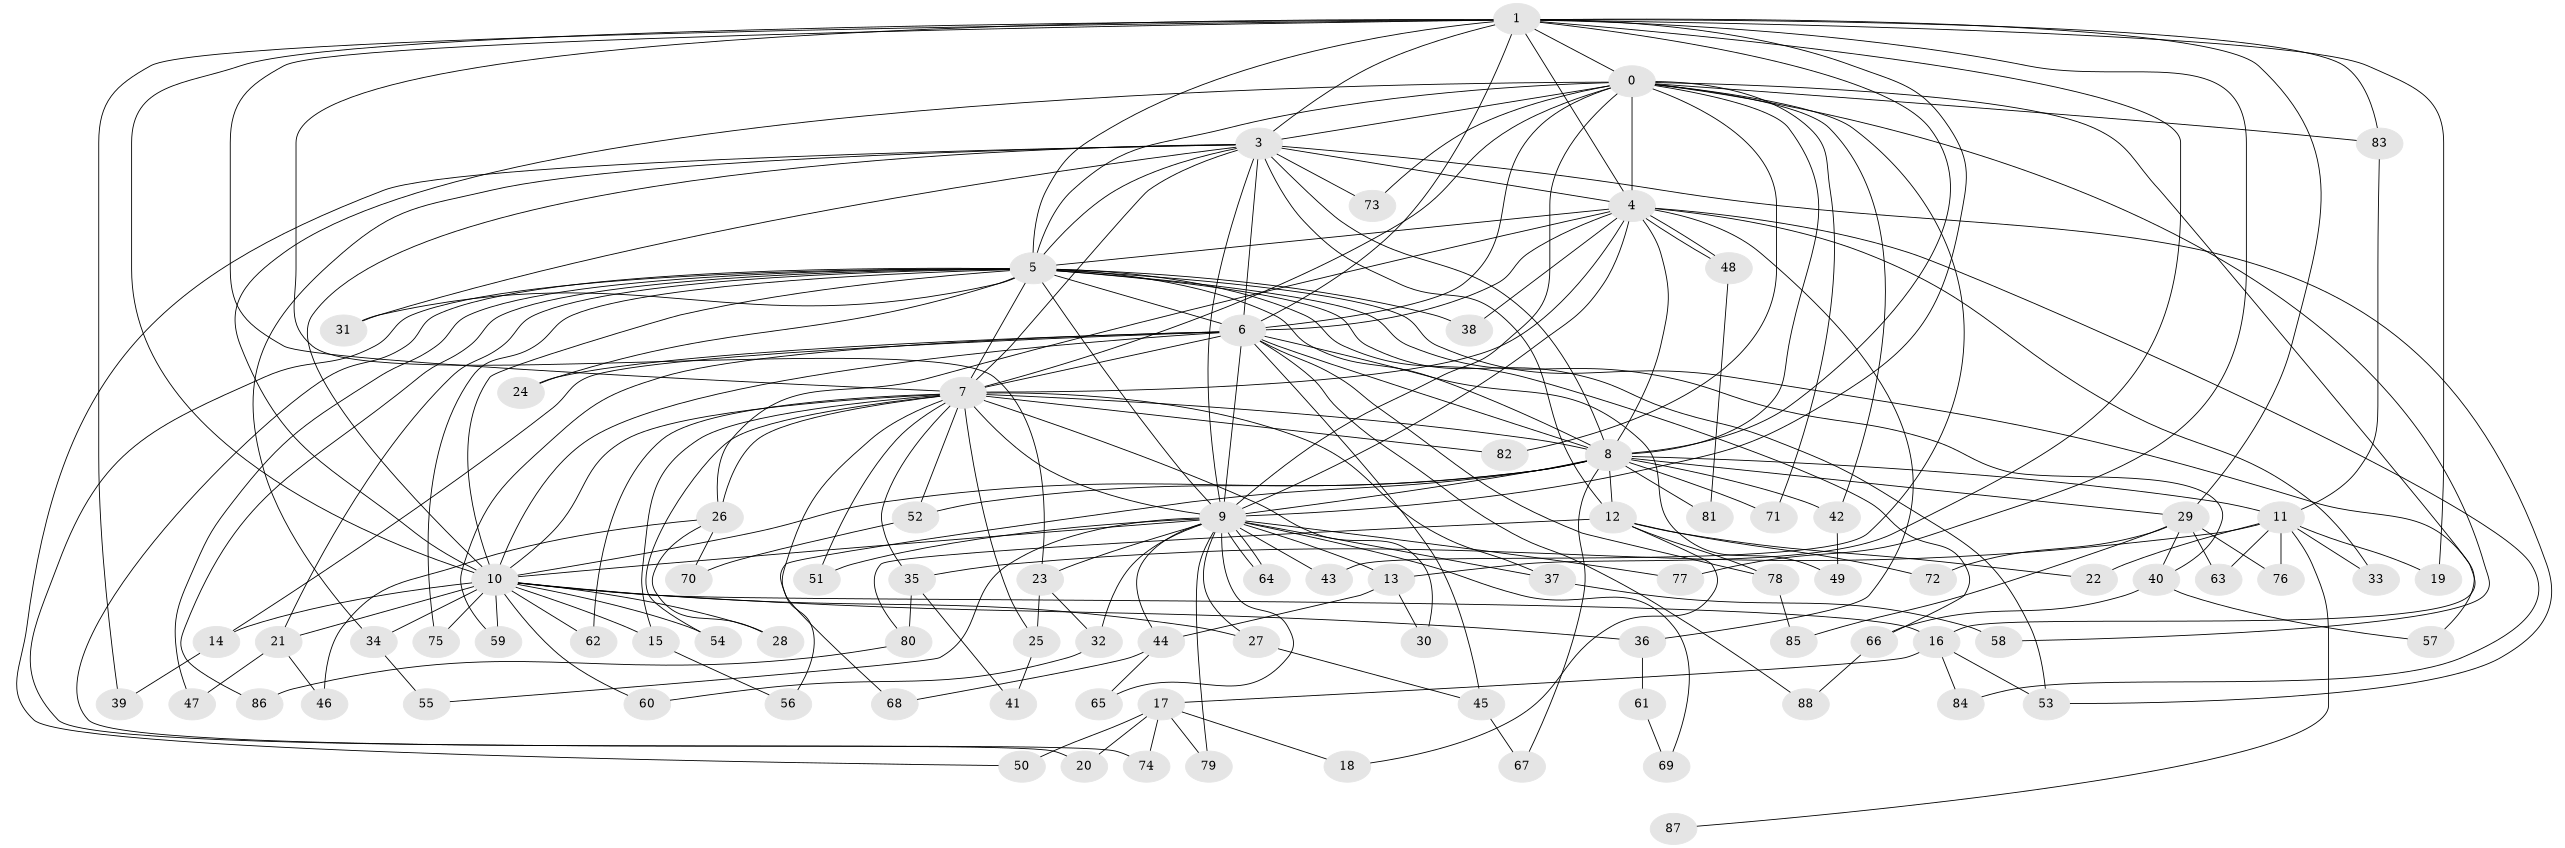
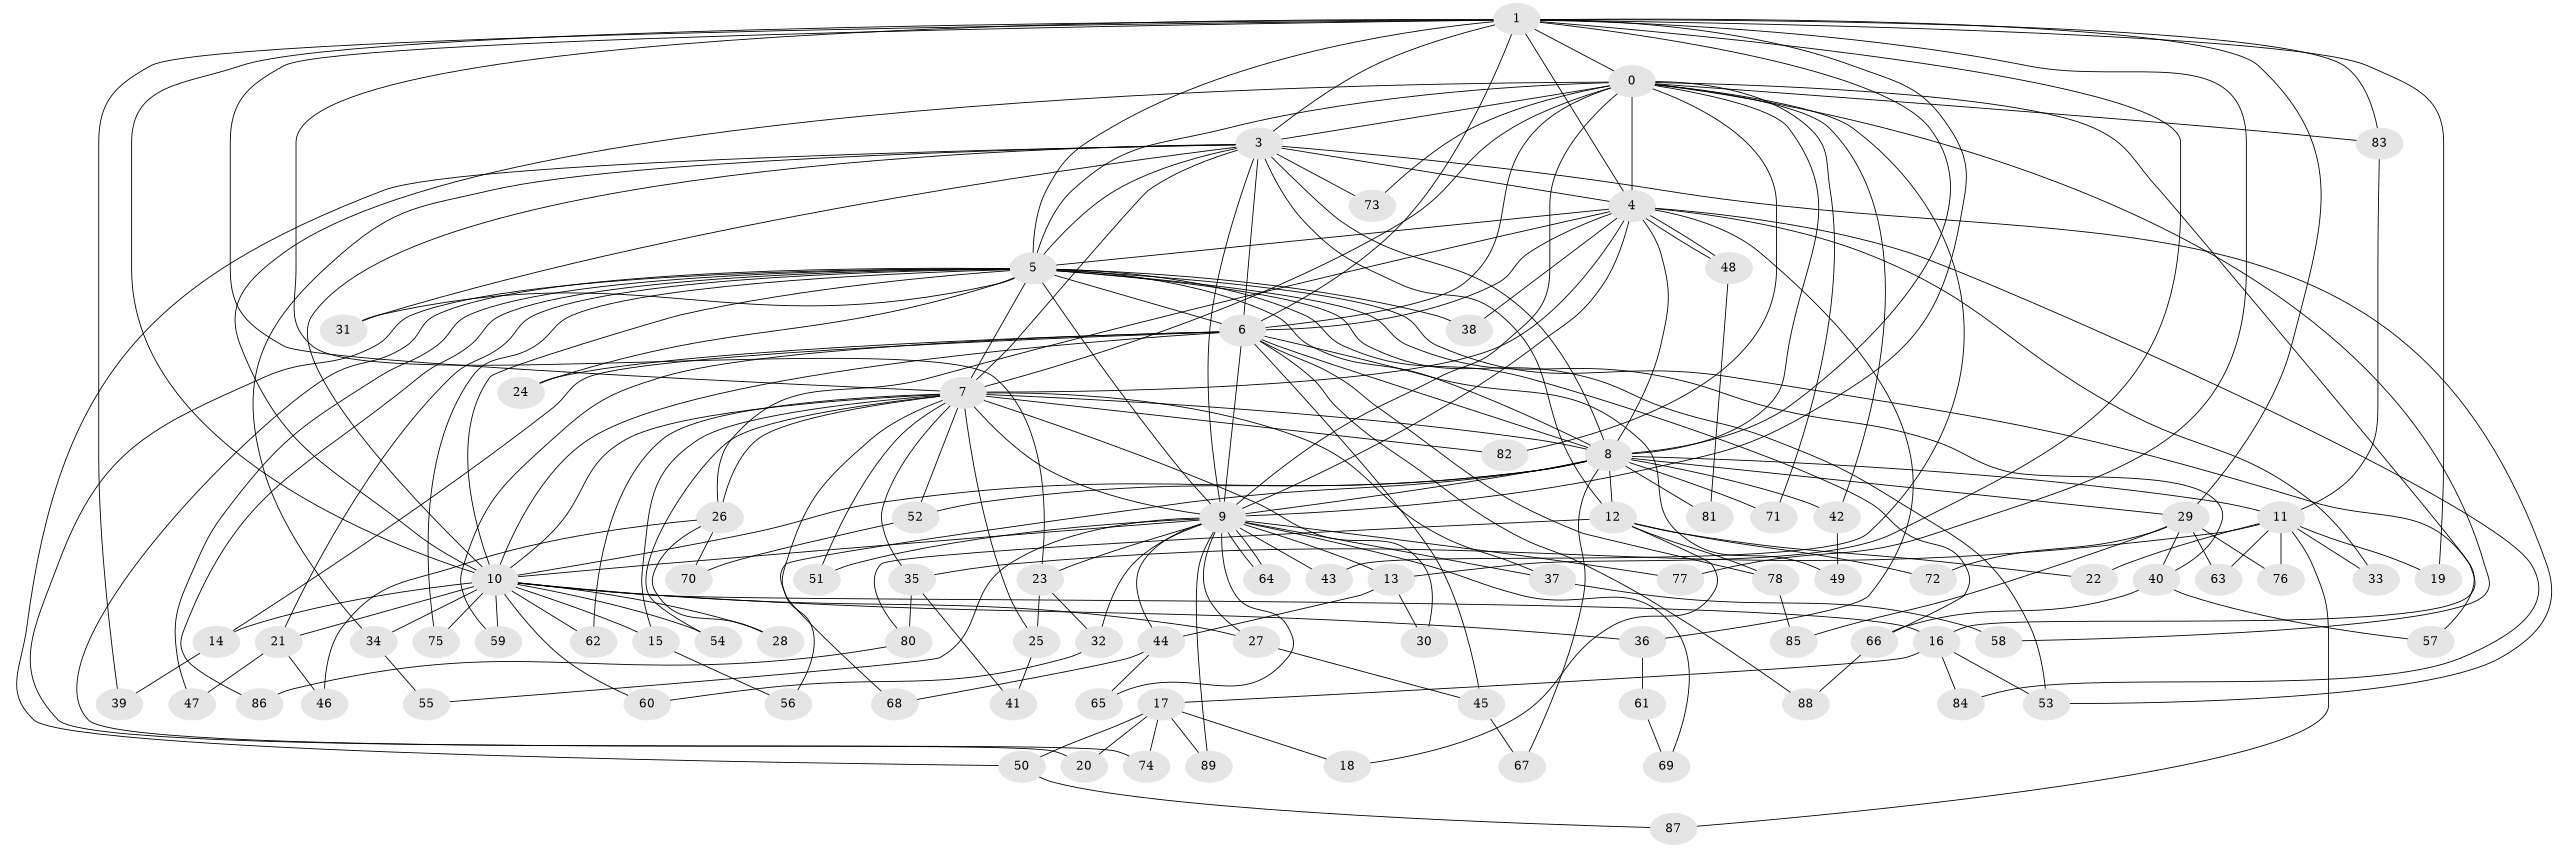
edge "6" -- "7": removed
node "79": label "79" -> "89"
edge "50" -- "87": added
